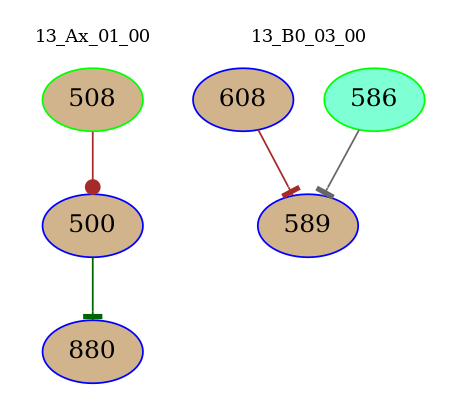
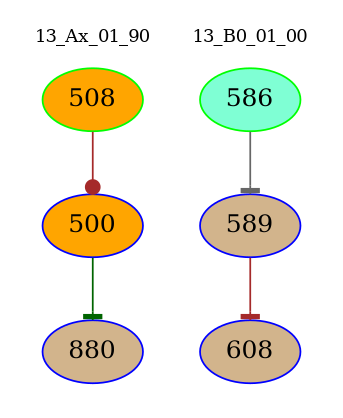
cluster "13_Ax_01_00": label "13_Ax_01_00" -> "13_Ax_01_90"
cluster "13_B0_03_00": label "13_B0_03_00" -> "13_B0_01_00"
node "508": fillcolor tan -> orange
edge "608" -> "589": reversed
node "500": fillcolor tan -> orange
